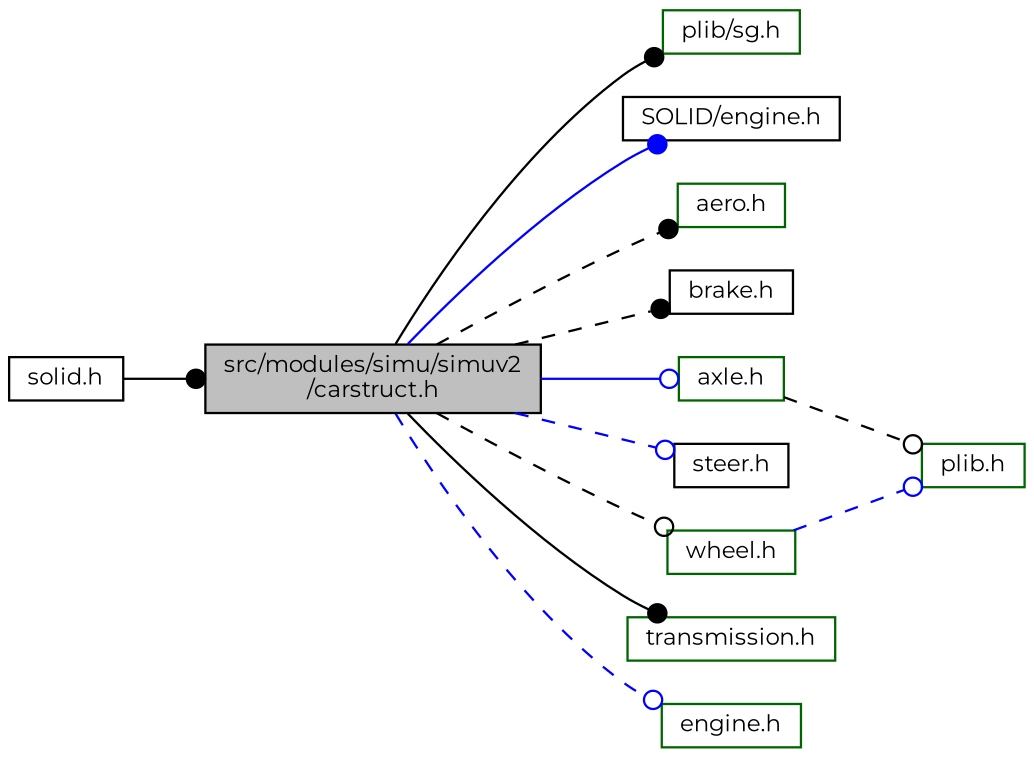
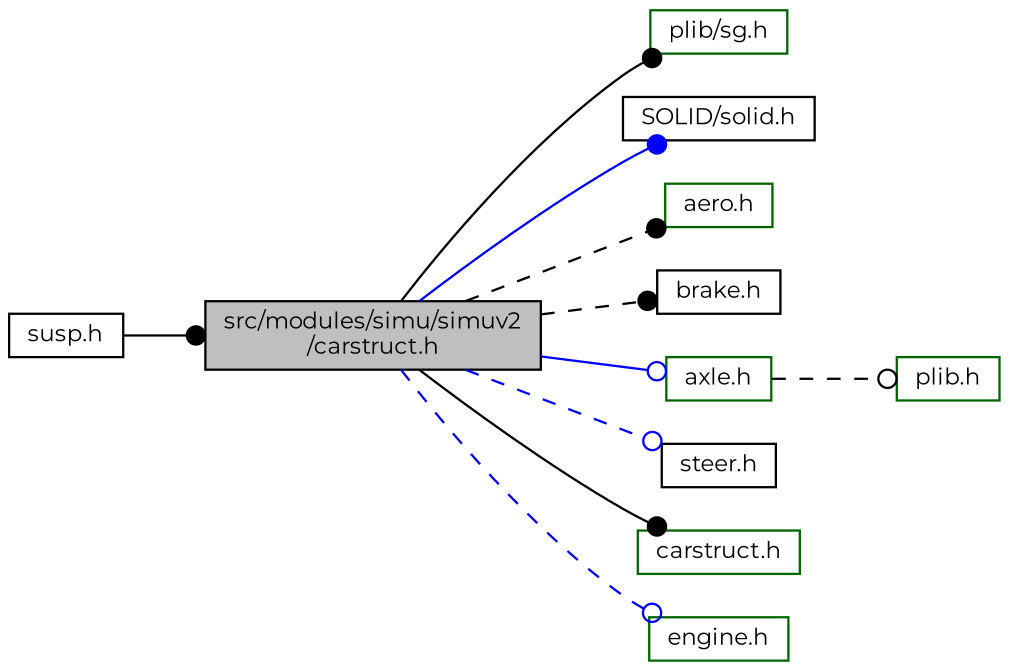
node "SOLID/engine.h": label "SOLID/engine.h" -> "SOLID/solid.h"
node "solid.h": label "solid.h" -> "susp.h"
node "wheel.h": removed
node "transmission.h": label "transmission.h" -> "carstruct.h"
